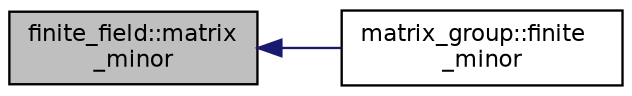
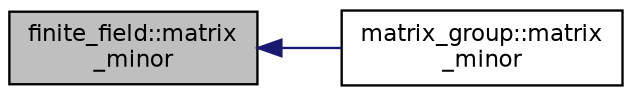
node "matrix_group::finite _minor": label "matrix_group::finite _minor" -> "matrix_group::matrix _minor"
